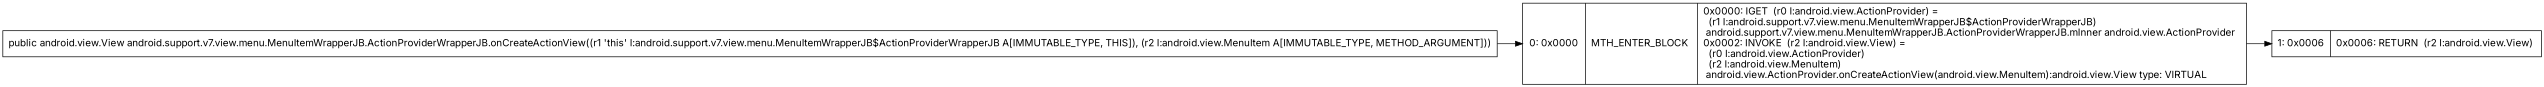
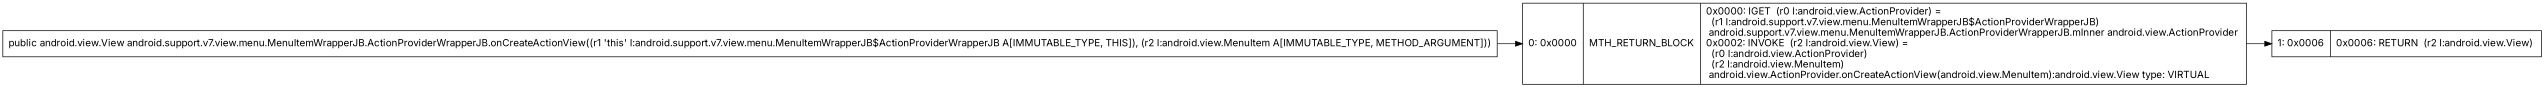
node "0: 0x0000": text "MTH_ENTER_BLOCK" -> "MTH_RETURN_BLOCK"
